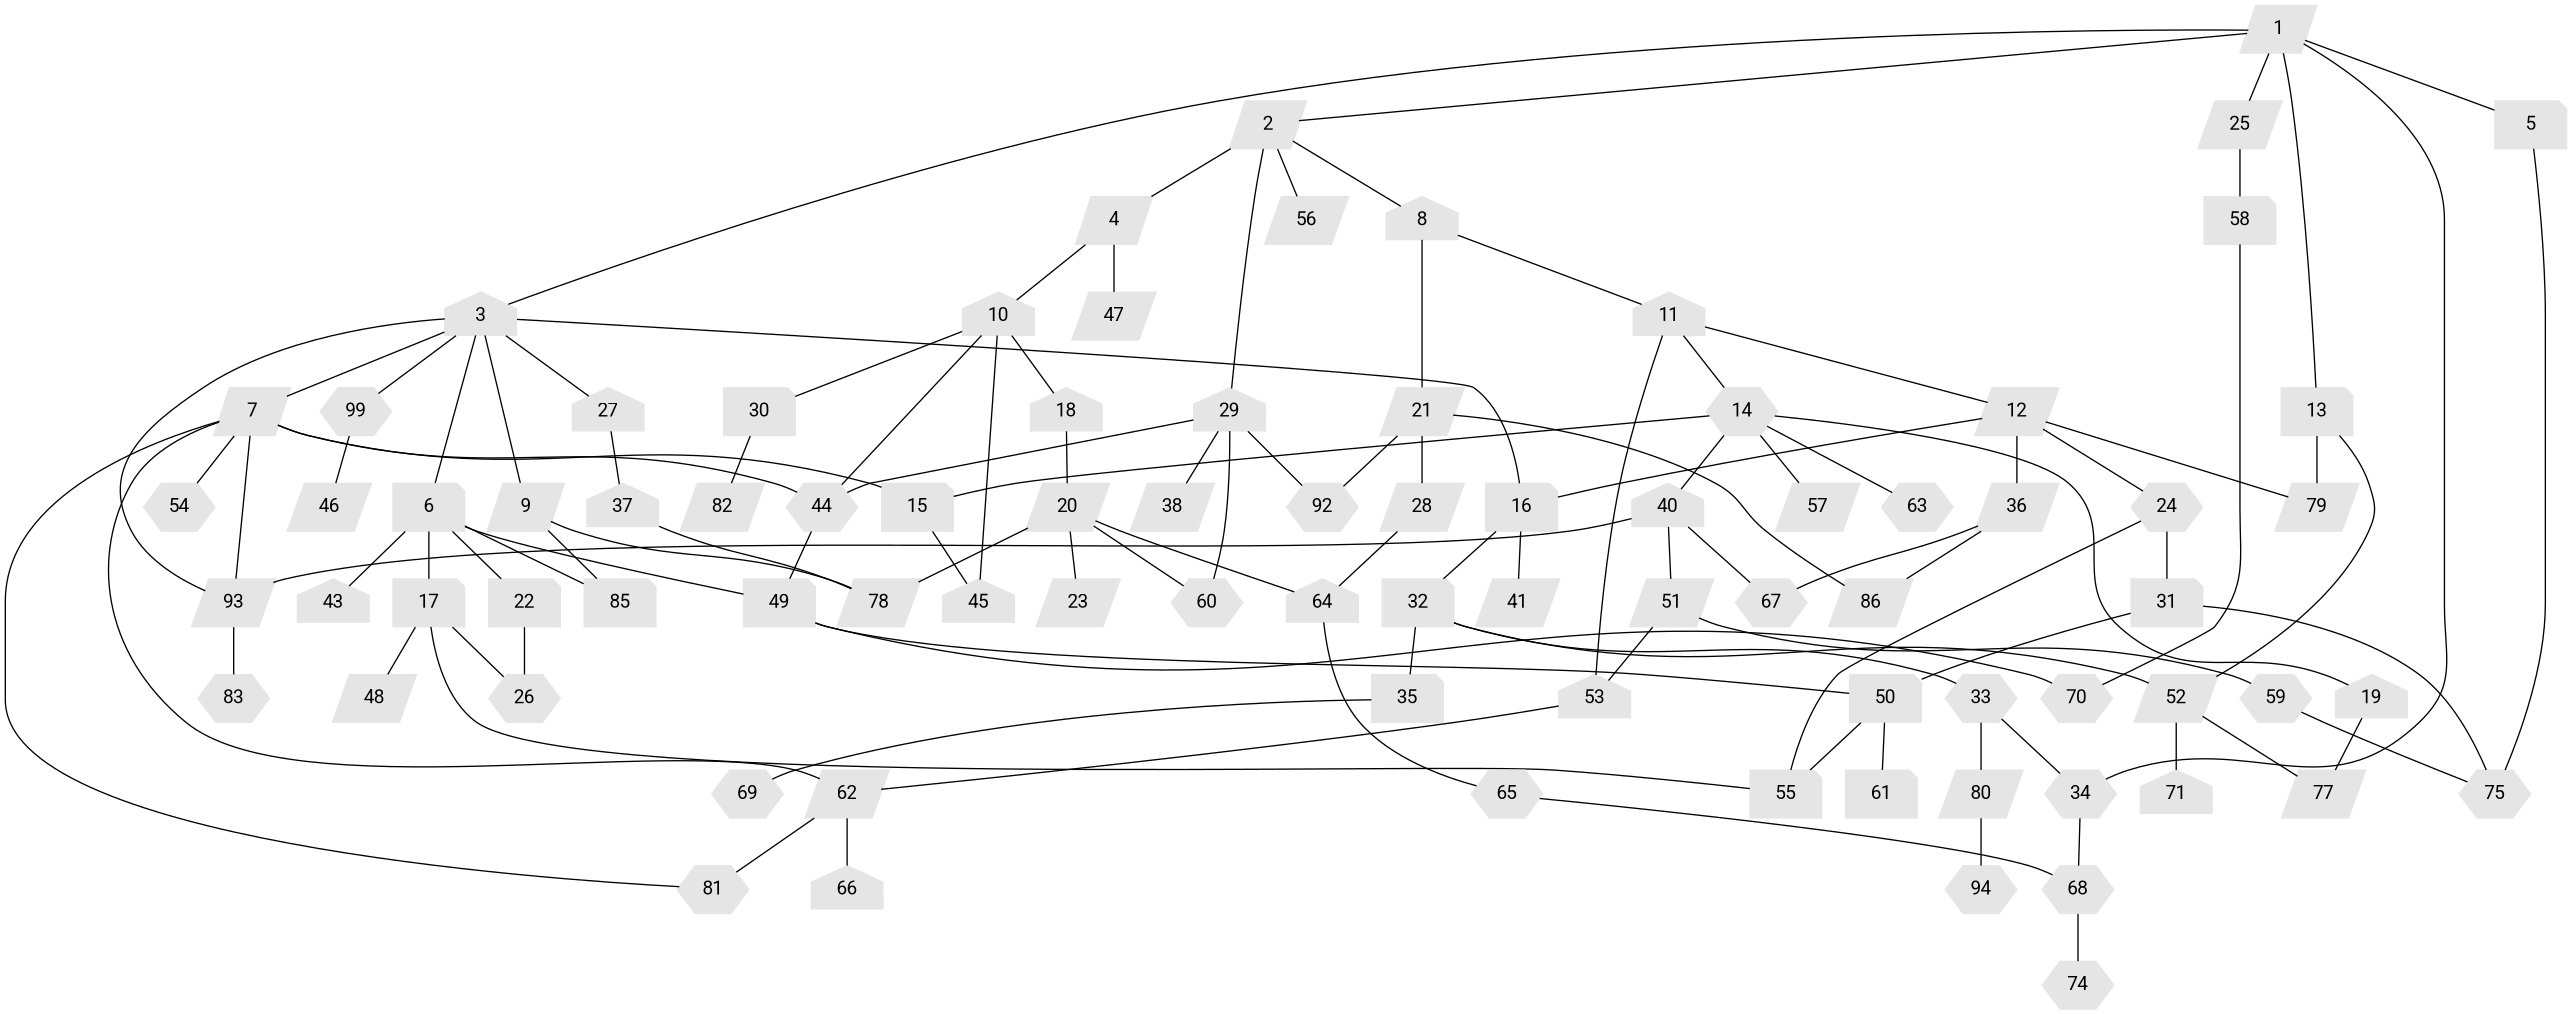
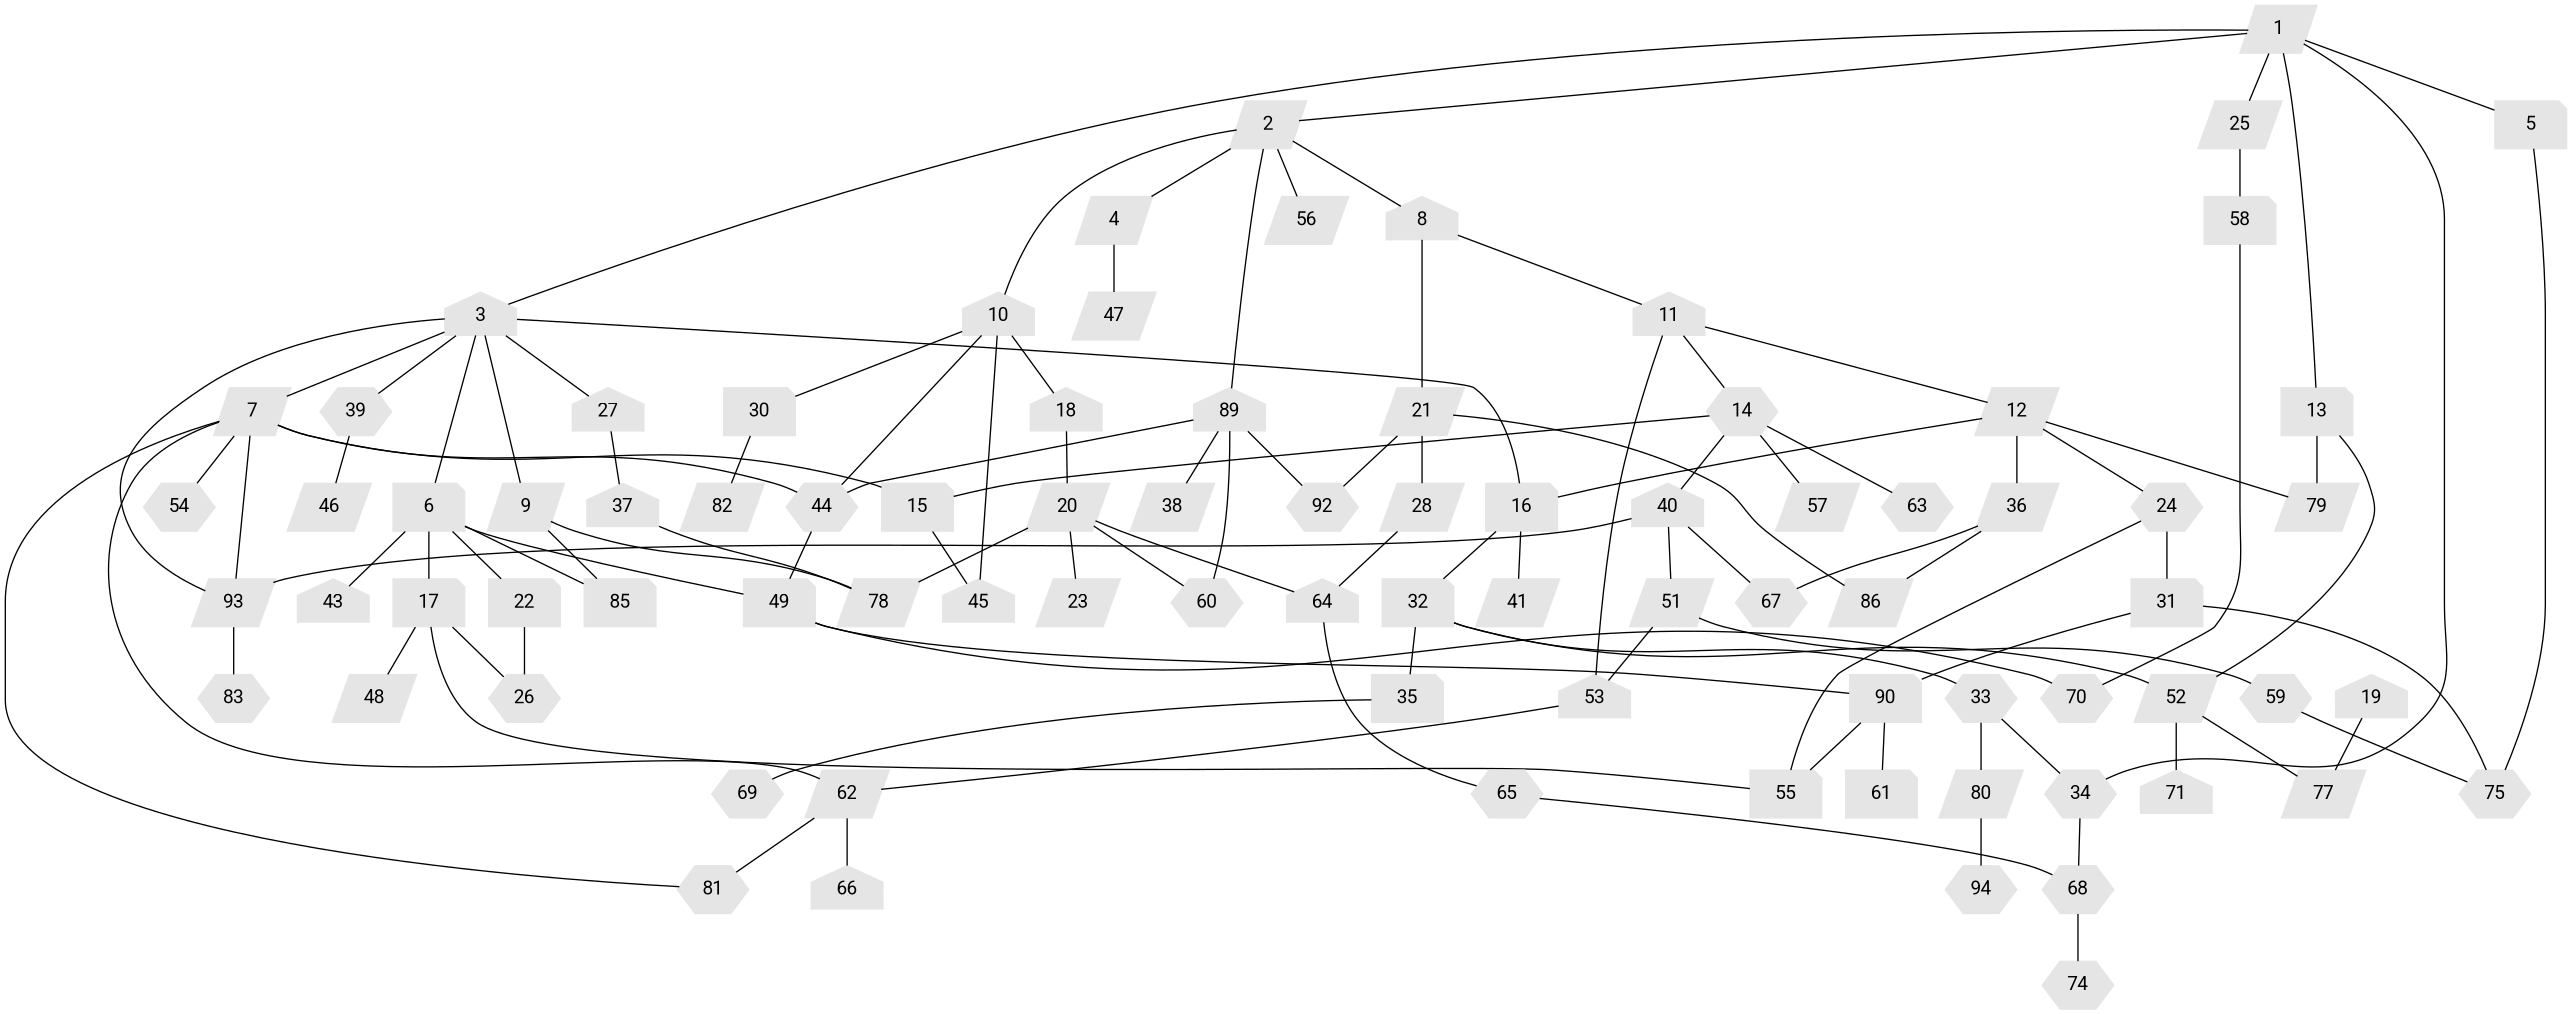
edge "4" -- "10": now "2" -- "10"
node "99": label "99" -> "39"
node "29": label "29" -> "89"
edge "14" -- "19": removed
node "50": label "50" -> "90"
